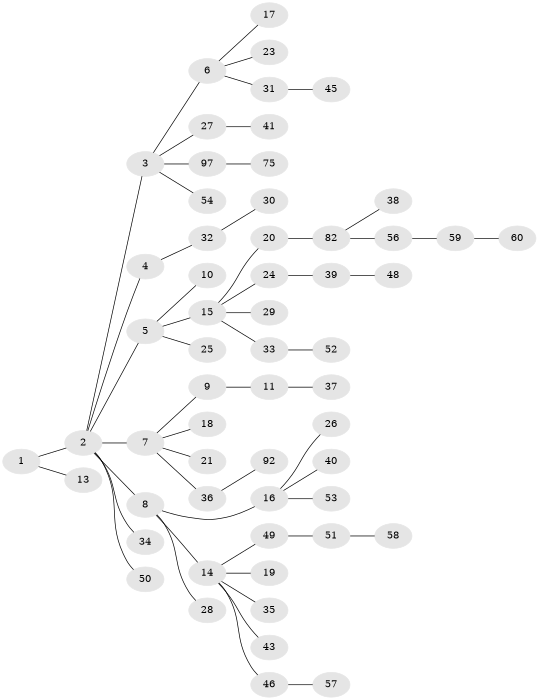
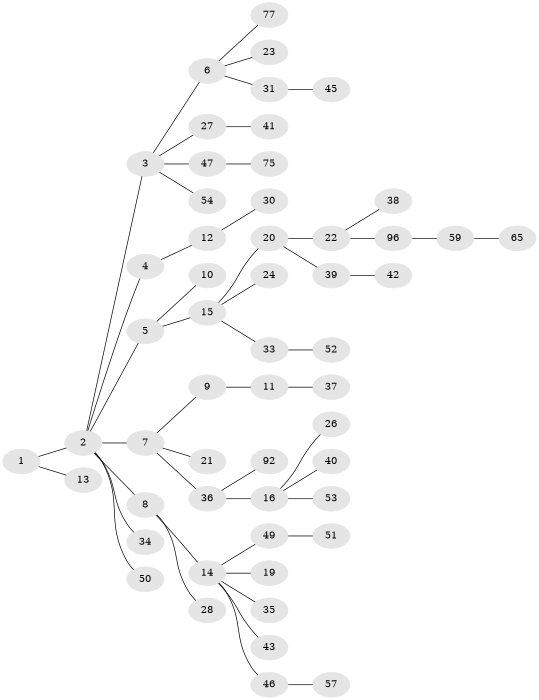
node "17": label "17" -> "77"
node "97": label "97" -> "47"
node "32": label "32" -> "12"
node "82": label "82" -> "22"
node "56": label "56" -> "96"
node "60": label "60" -> "65"
edge "24" -- "39": now "20" -- "39"
node "48": label "48" -> "42"
node "29": removed
node "25": removed
node "18": removed
edge "16" -- "8": now "16" -- "36"
node "58": removed
